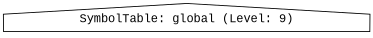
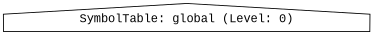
node "SymbolTable: global (Level: 9)": label "SymbolTable: global (Level: 9)" -> "SymbolTable: global (Level: 0)"
